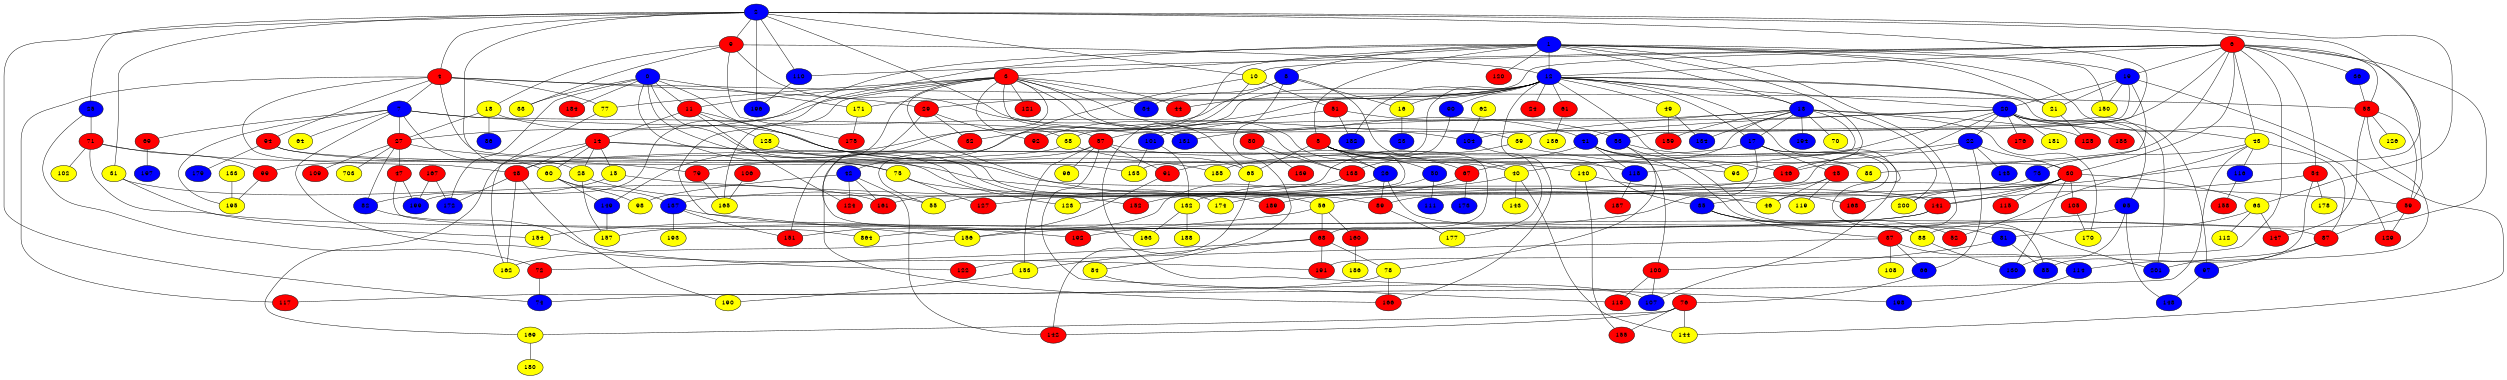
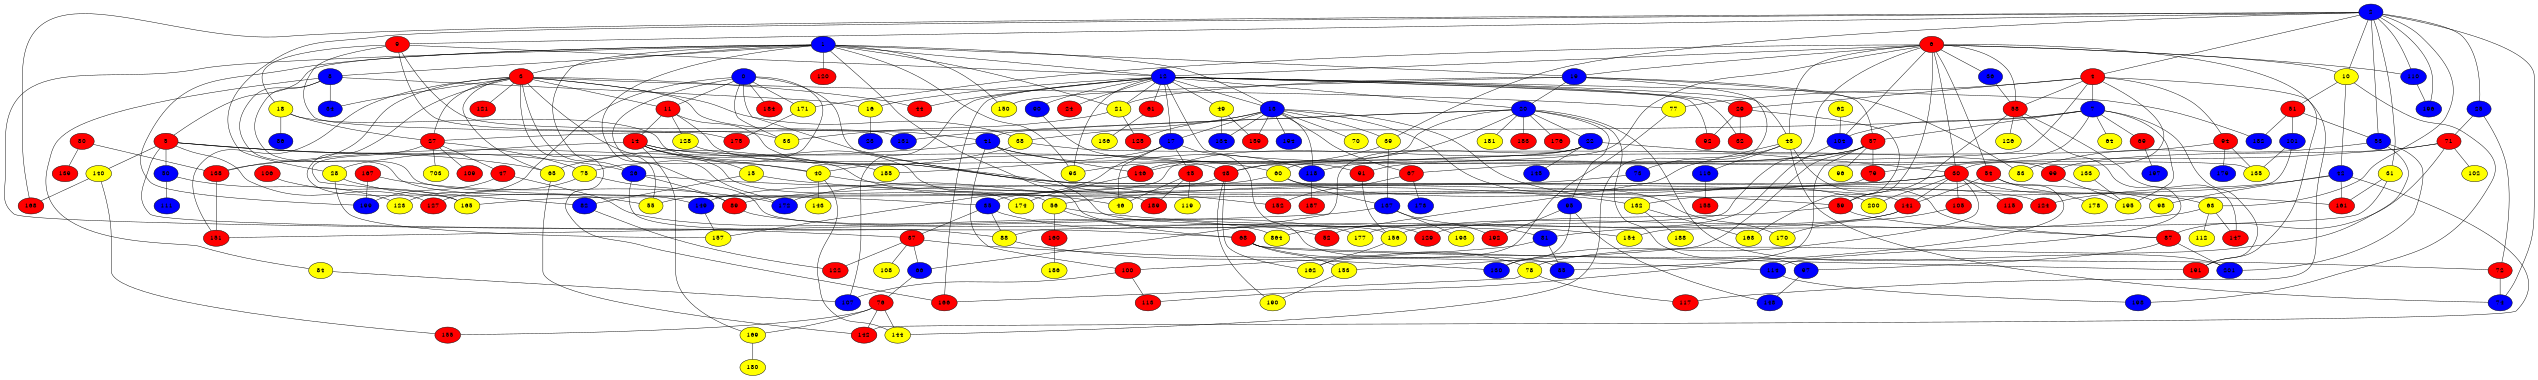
edge "21" -- "33": added
